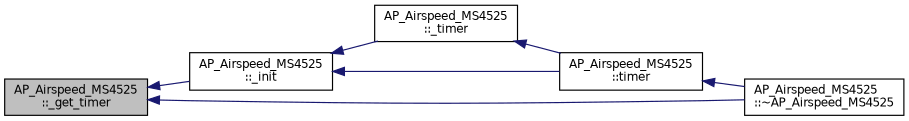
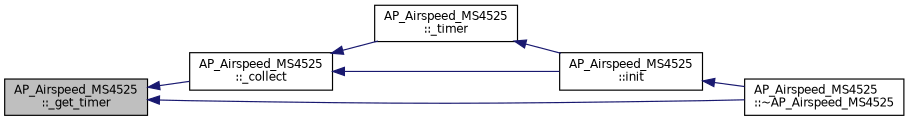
node "AP_Airspeed_MS4525 ::_init": label "AP_Airspeed_MS4525 ::_init" -> "AP_Airspeed_MS4525 ::_collect"
node "AP_Airspeed_MS4525 ::timer": label "AP_Airspeed_MS4525 ::timer" -> "AP_Airspeed_MS4525 ::init"
